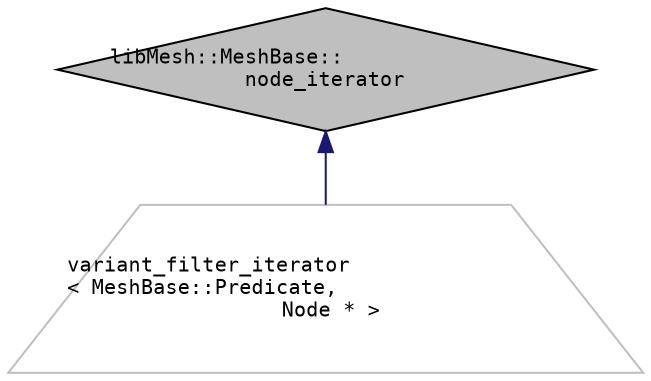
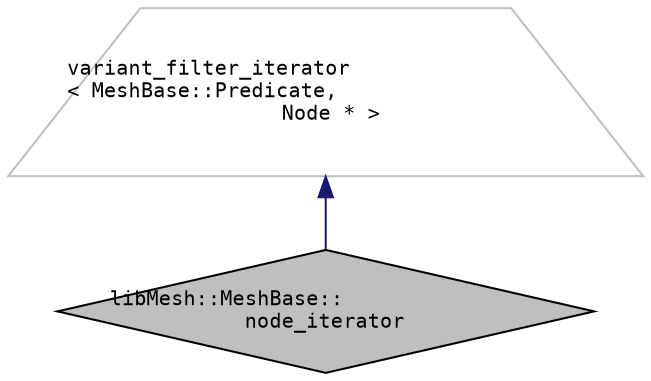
edge "variant_filter_iterator < MeshBase::Predicate, Node * >" -> "libMesh::MeshBase:: node_iterator": reversed
